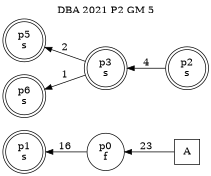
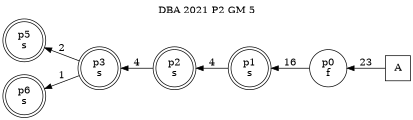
edge "p1 s" -> "p2 s": added, label "4"
